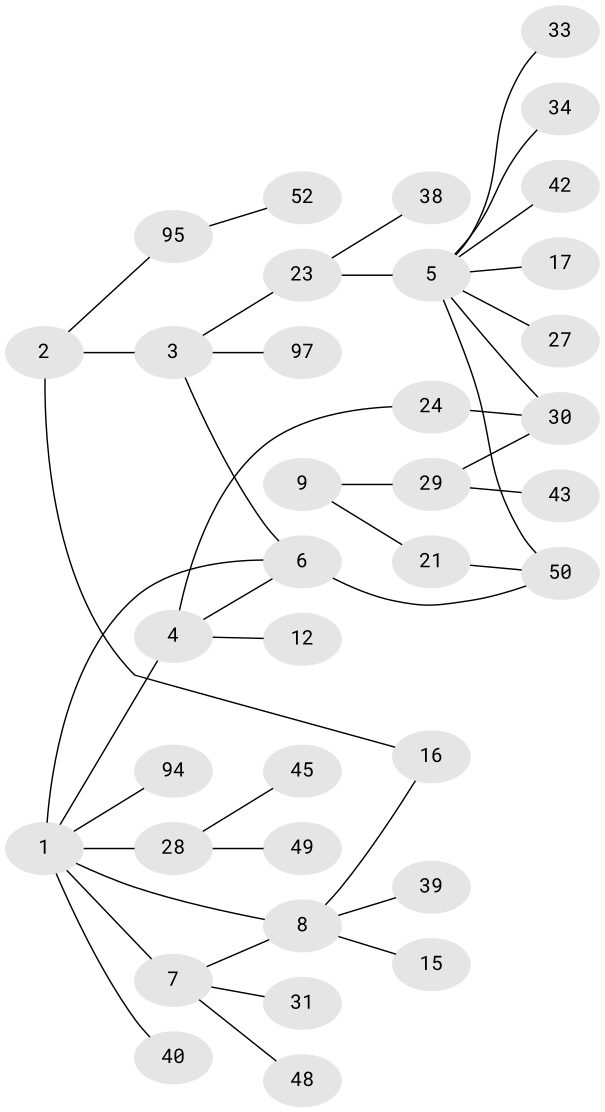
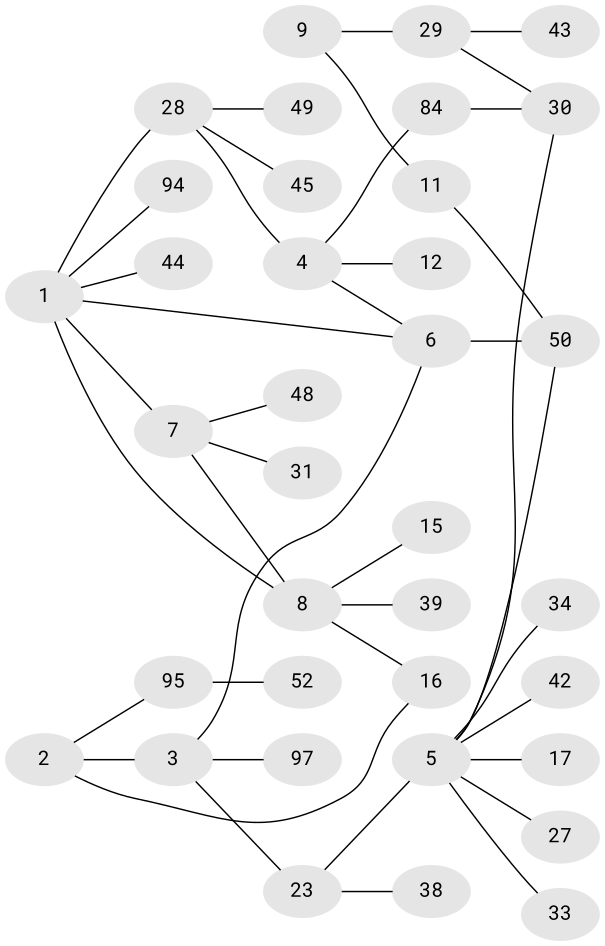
node "24": label "24" -> "84"
node "21": label "21" -> "11"
edge "4" -- "1": now "4" -- "28"
node "40": label "40" -> "44"
